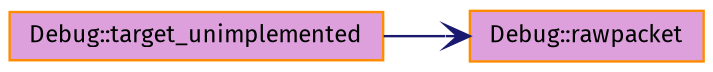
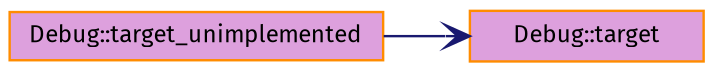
node "Debug::rawpacket": label "Debug::rawpacket" -> "Debug::target"
